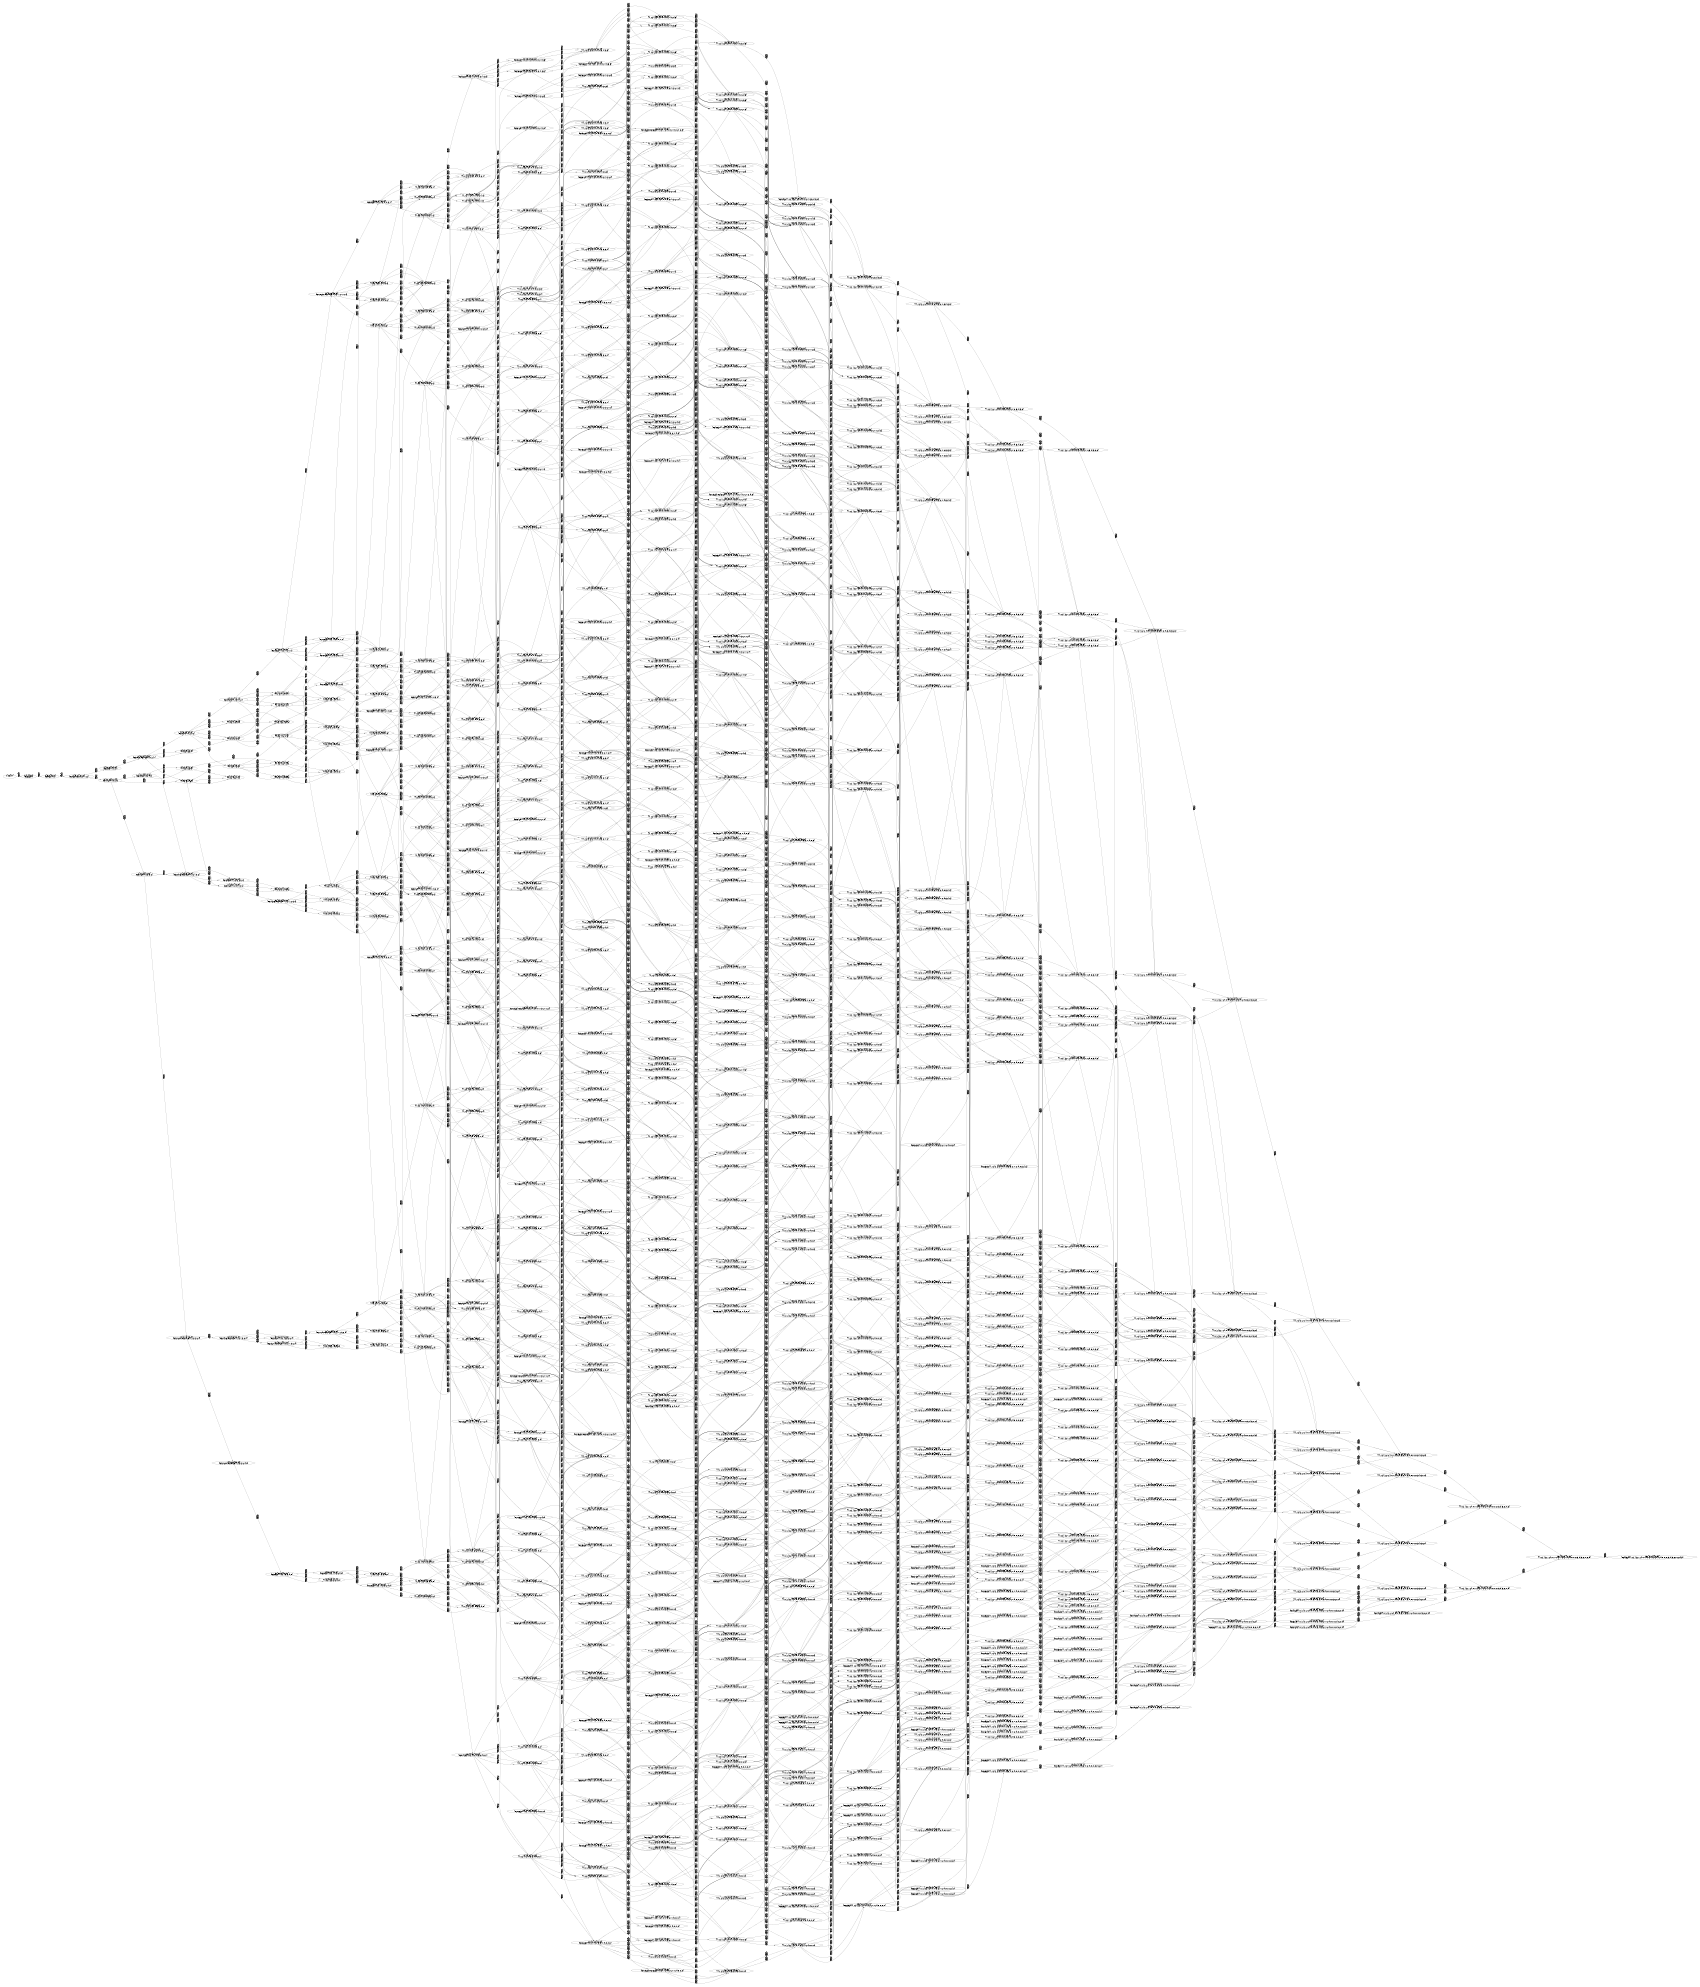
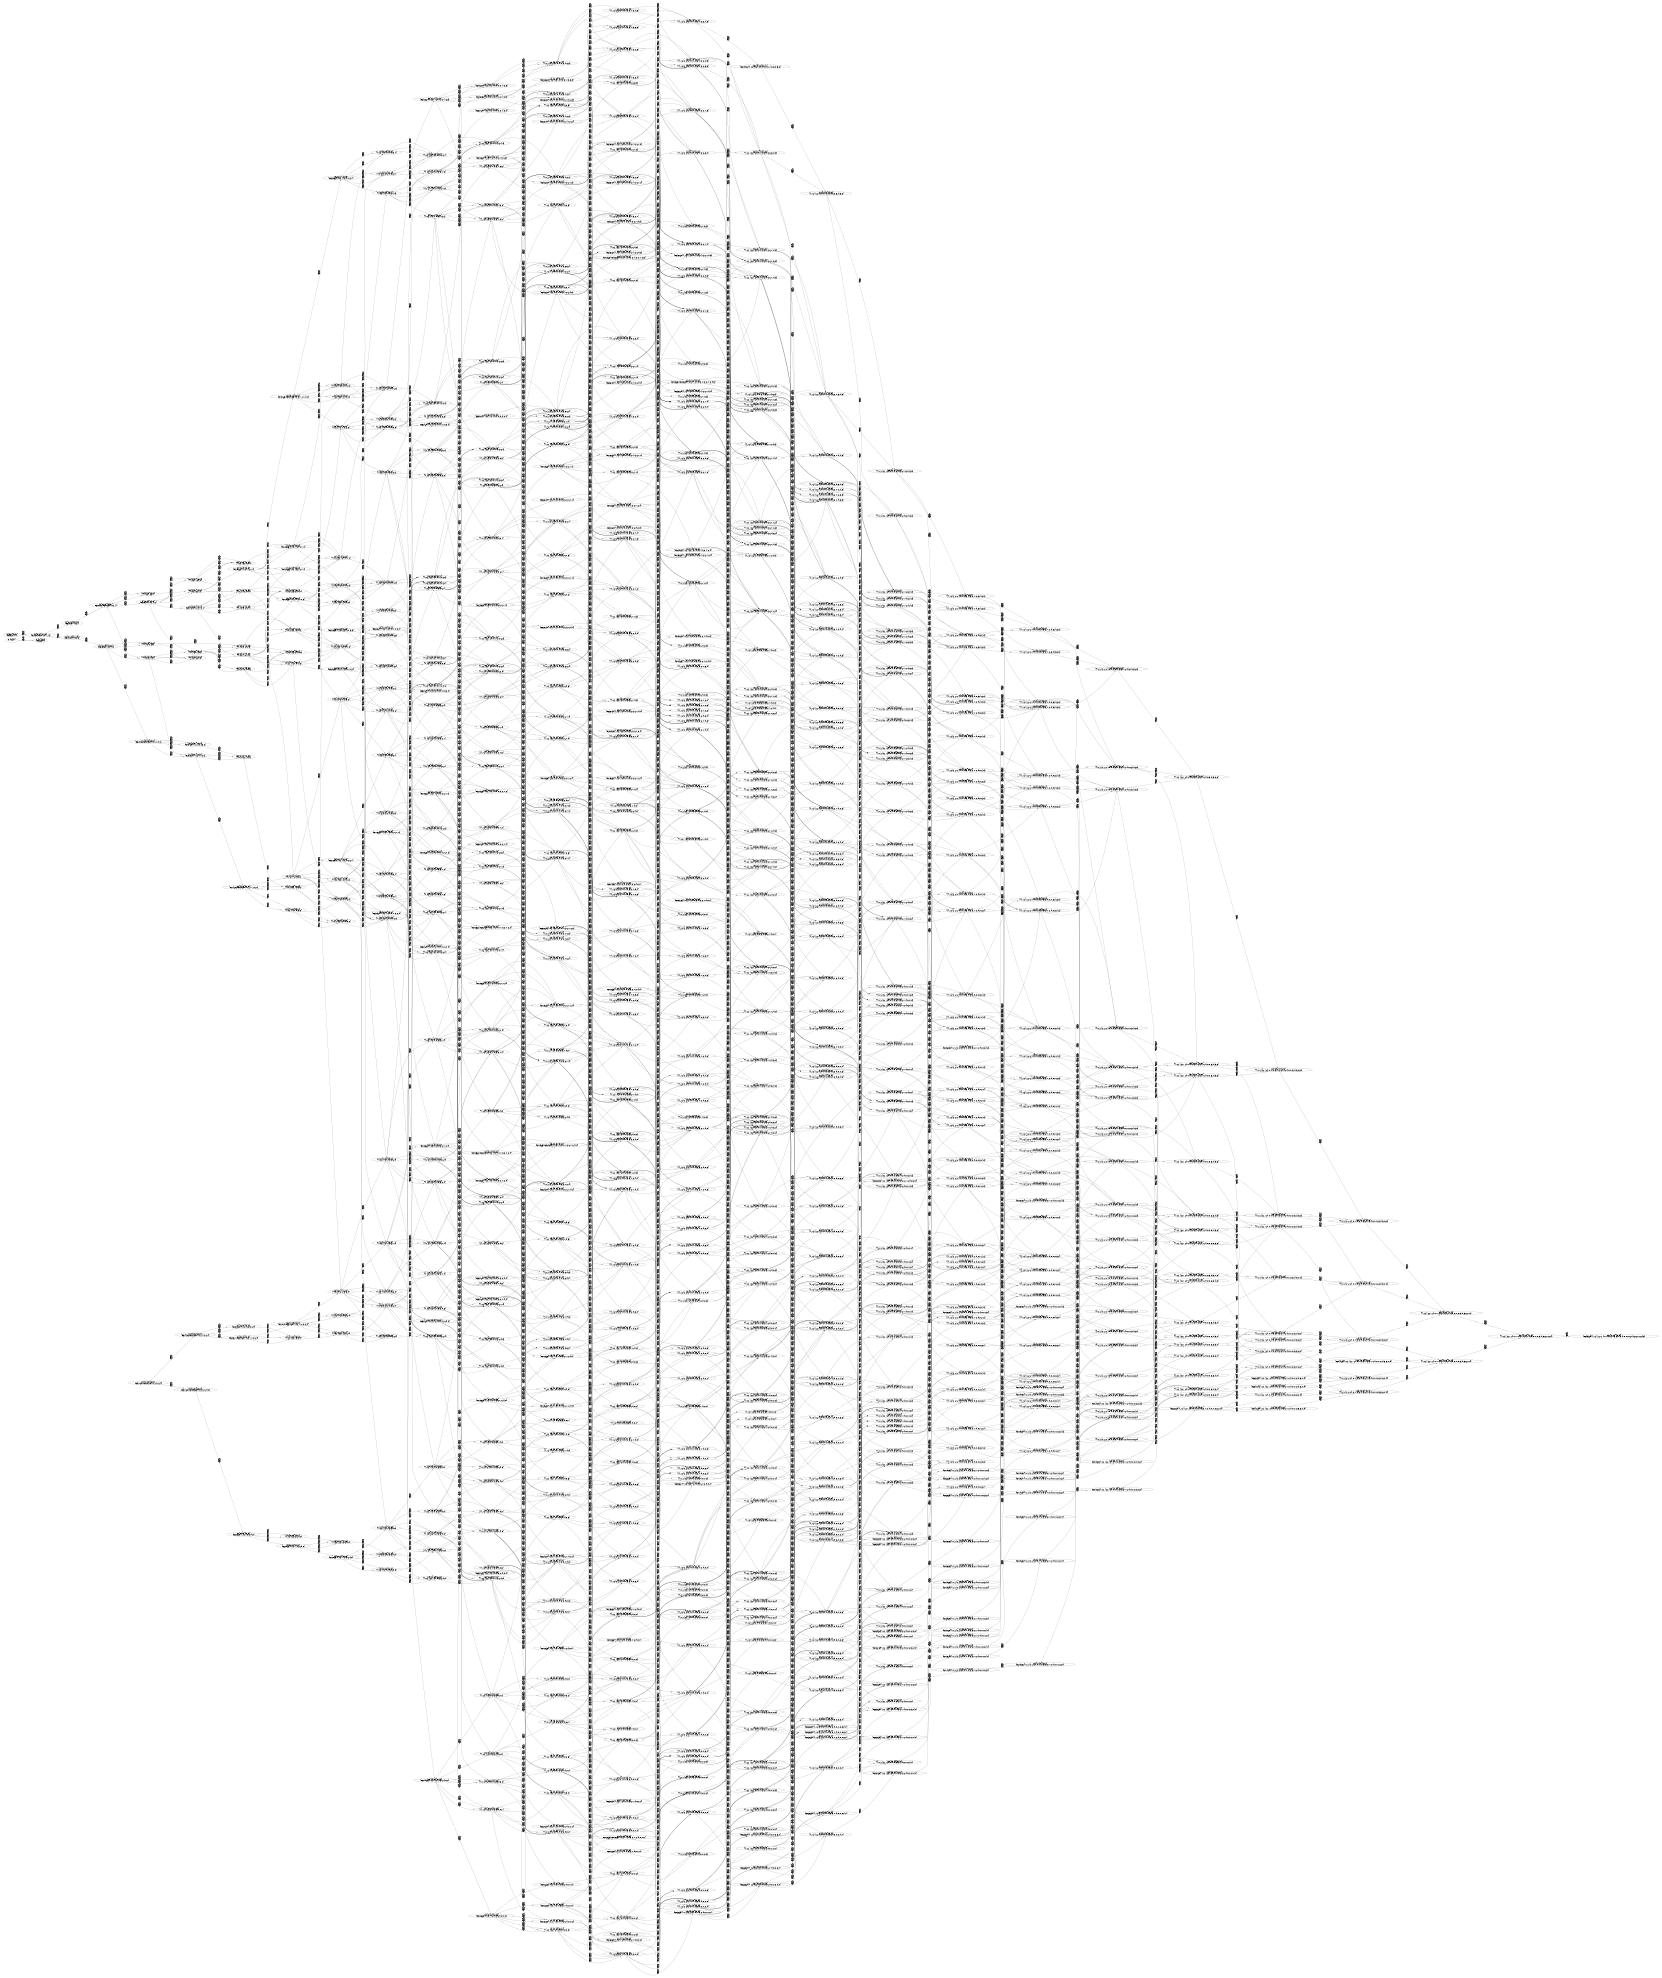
edge "S20: [129, 157] [164, 200] {}{1, 2, 3, 4, 5, 6, 7, 8}" -> "S29: [142, 183] [164, 209] {}{1, 2, 3, 4, 5, 6, 7, 8, 11}": now "S21: [129, 157] [188, 243] {}{1, 2, 3, 4, 7, 8, 9, 10}" -> "S29: [142, 183] [164, 209] {}{1, 2, 3, 4, 5, 6, 7, 8, 11}"
edge "S1: [0, 0] [65, 82] {T0J0:65-82}{1}" -> "S2: [65, 82] [96, 121] {T0J1:96-121}{1, 2}": removed, label "T0 J1 DL=900 ES=65 LS=82 EF=96 LF=121"
edge "S5: [101, 127] [118, 149] {T0J14:118-149}{1, 2, 3, 15}" -> "S10: [125, 158] [129, 163] {}{1, 2, 3, 4, 7, 15}": now "S7: [118, 149] [129, 163] {T0J3:129-163}{1, 2, 3, 4, 15}" -> "S10: [125, 158] [129, 163] {}{1, 2, 3, 4, 7, 15}"
node "S8: [118, 126] [178, 201] {T0J15:178-201}{1, 2, 3, 15, 16}": removed
